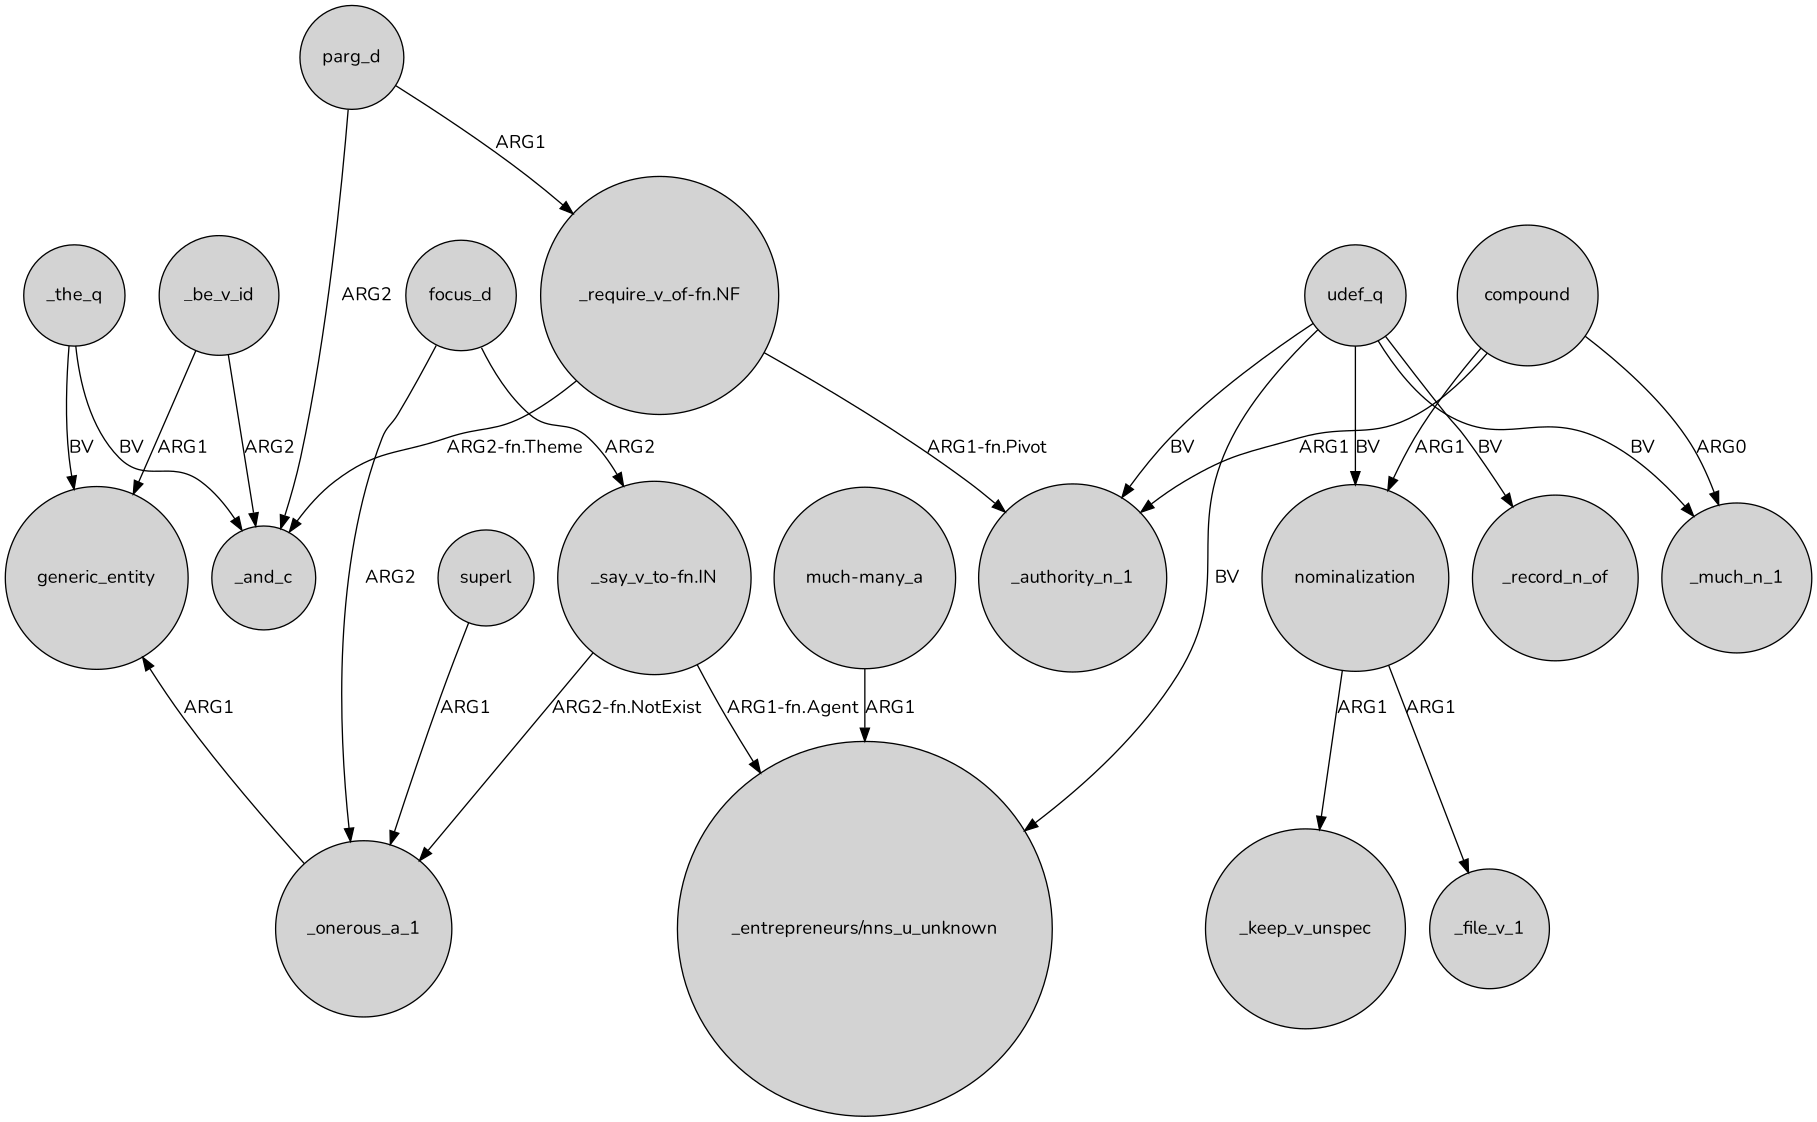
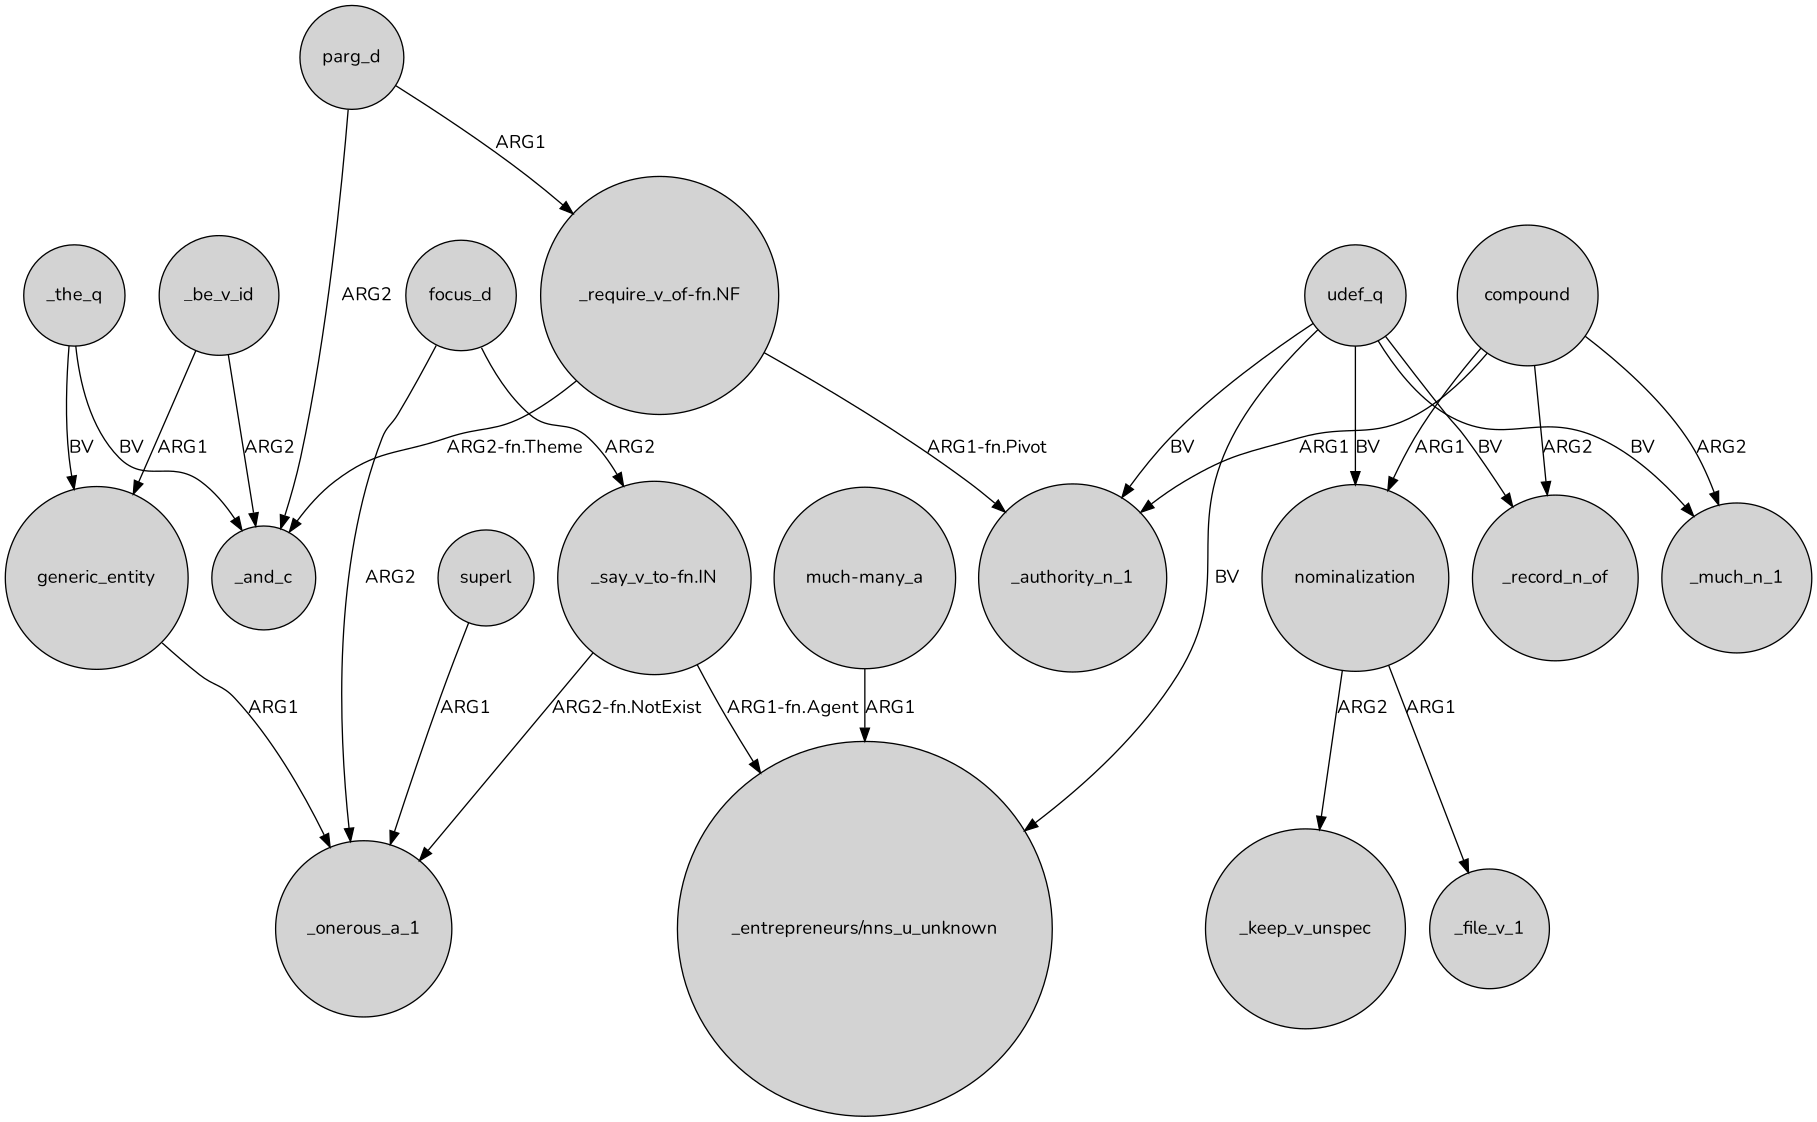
edge "compound" -> "_record_n_of": added, label "ARG2"
edge "compound" -> "_much_n_1": label "ARG0" -> "ARG2"
edge "nominalization" -> "_keep_v_unspec": label "ARG1" -> "ARG2"
edge "_onerous_a_1" -> "generic_entity": reversed
